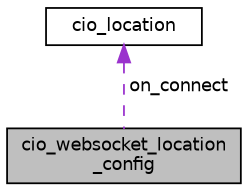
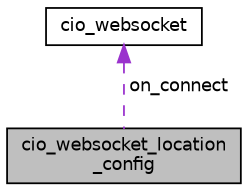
node "cio_location": label "cio_location" -> "cio_websocket"
